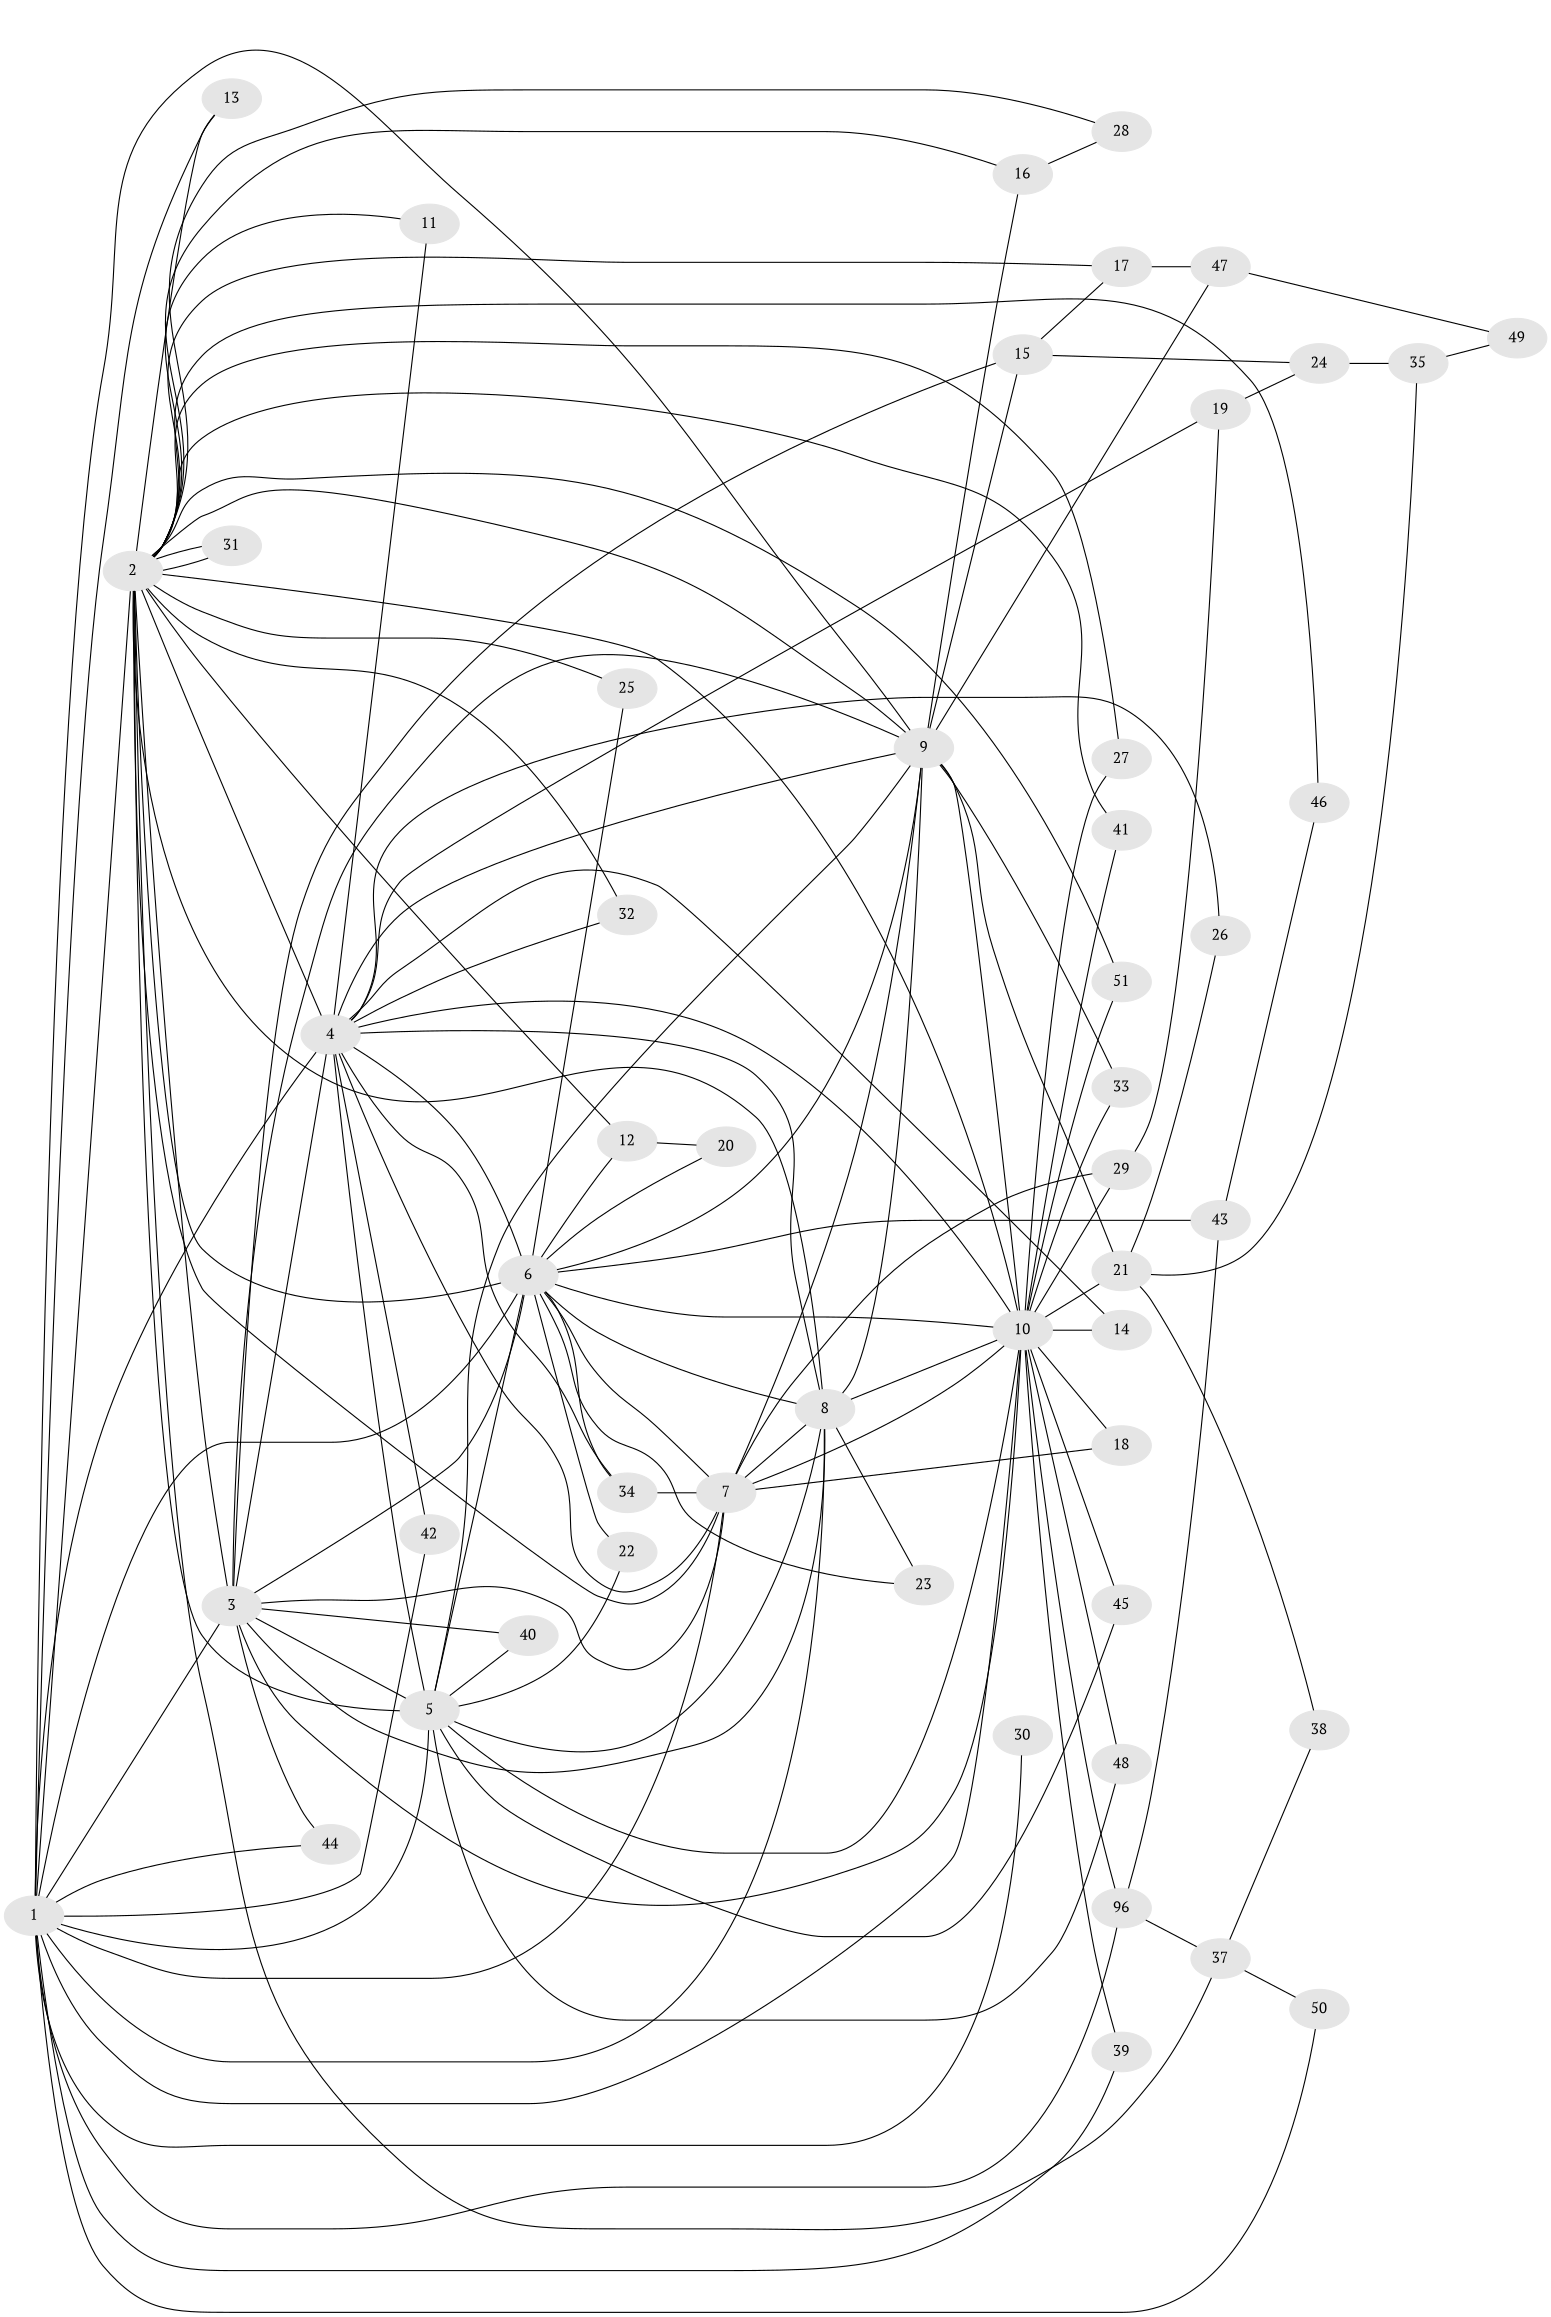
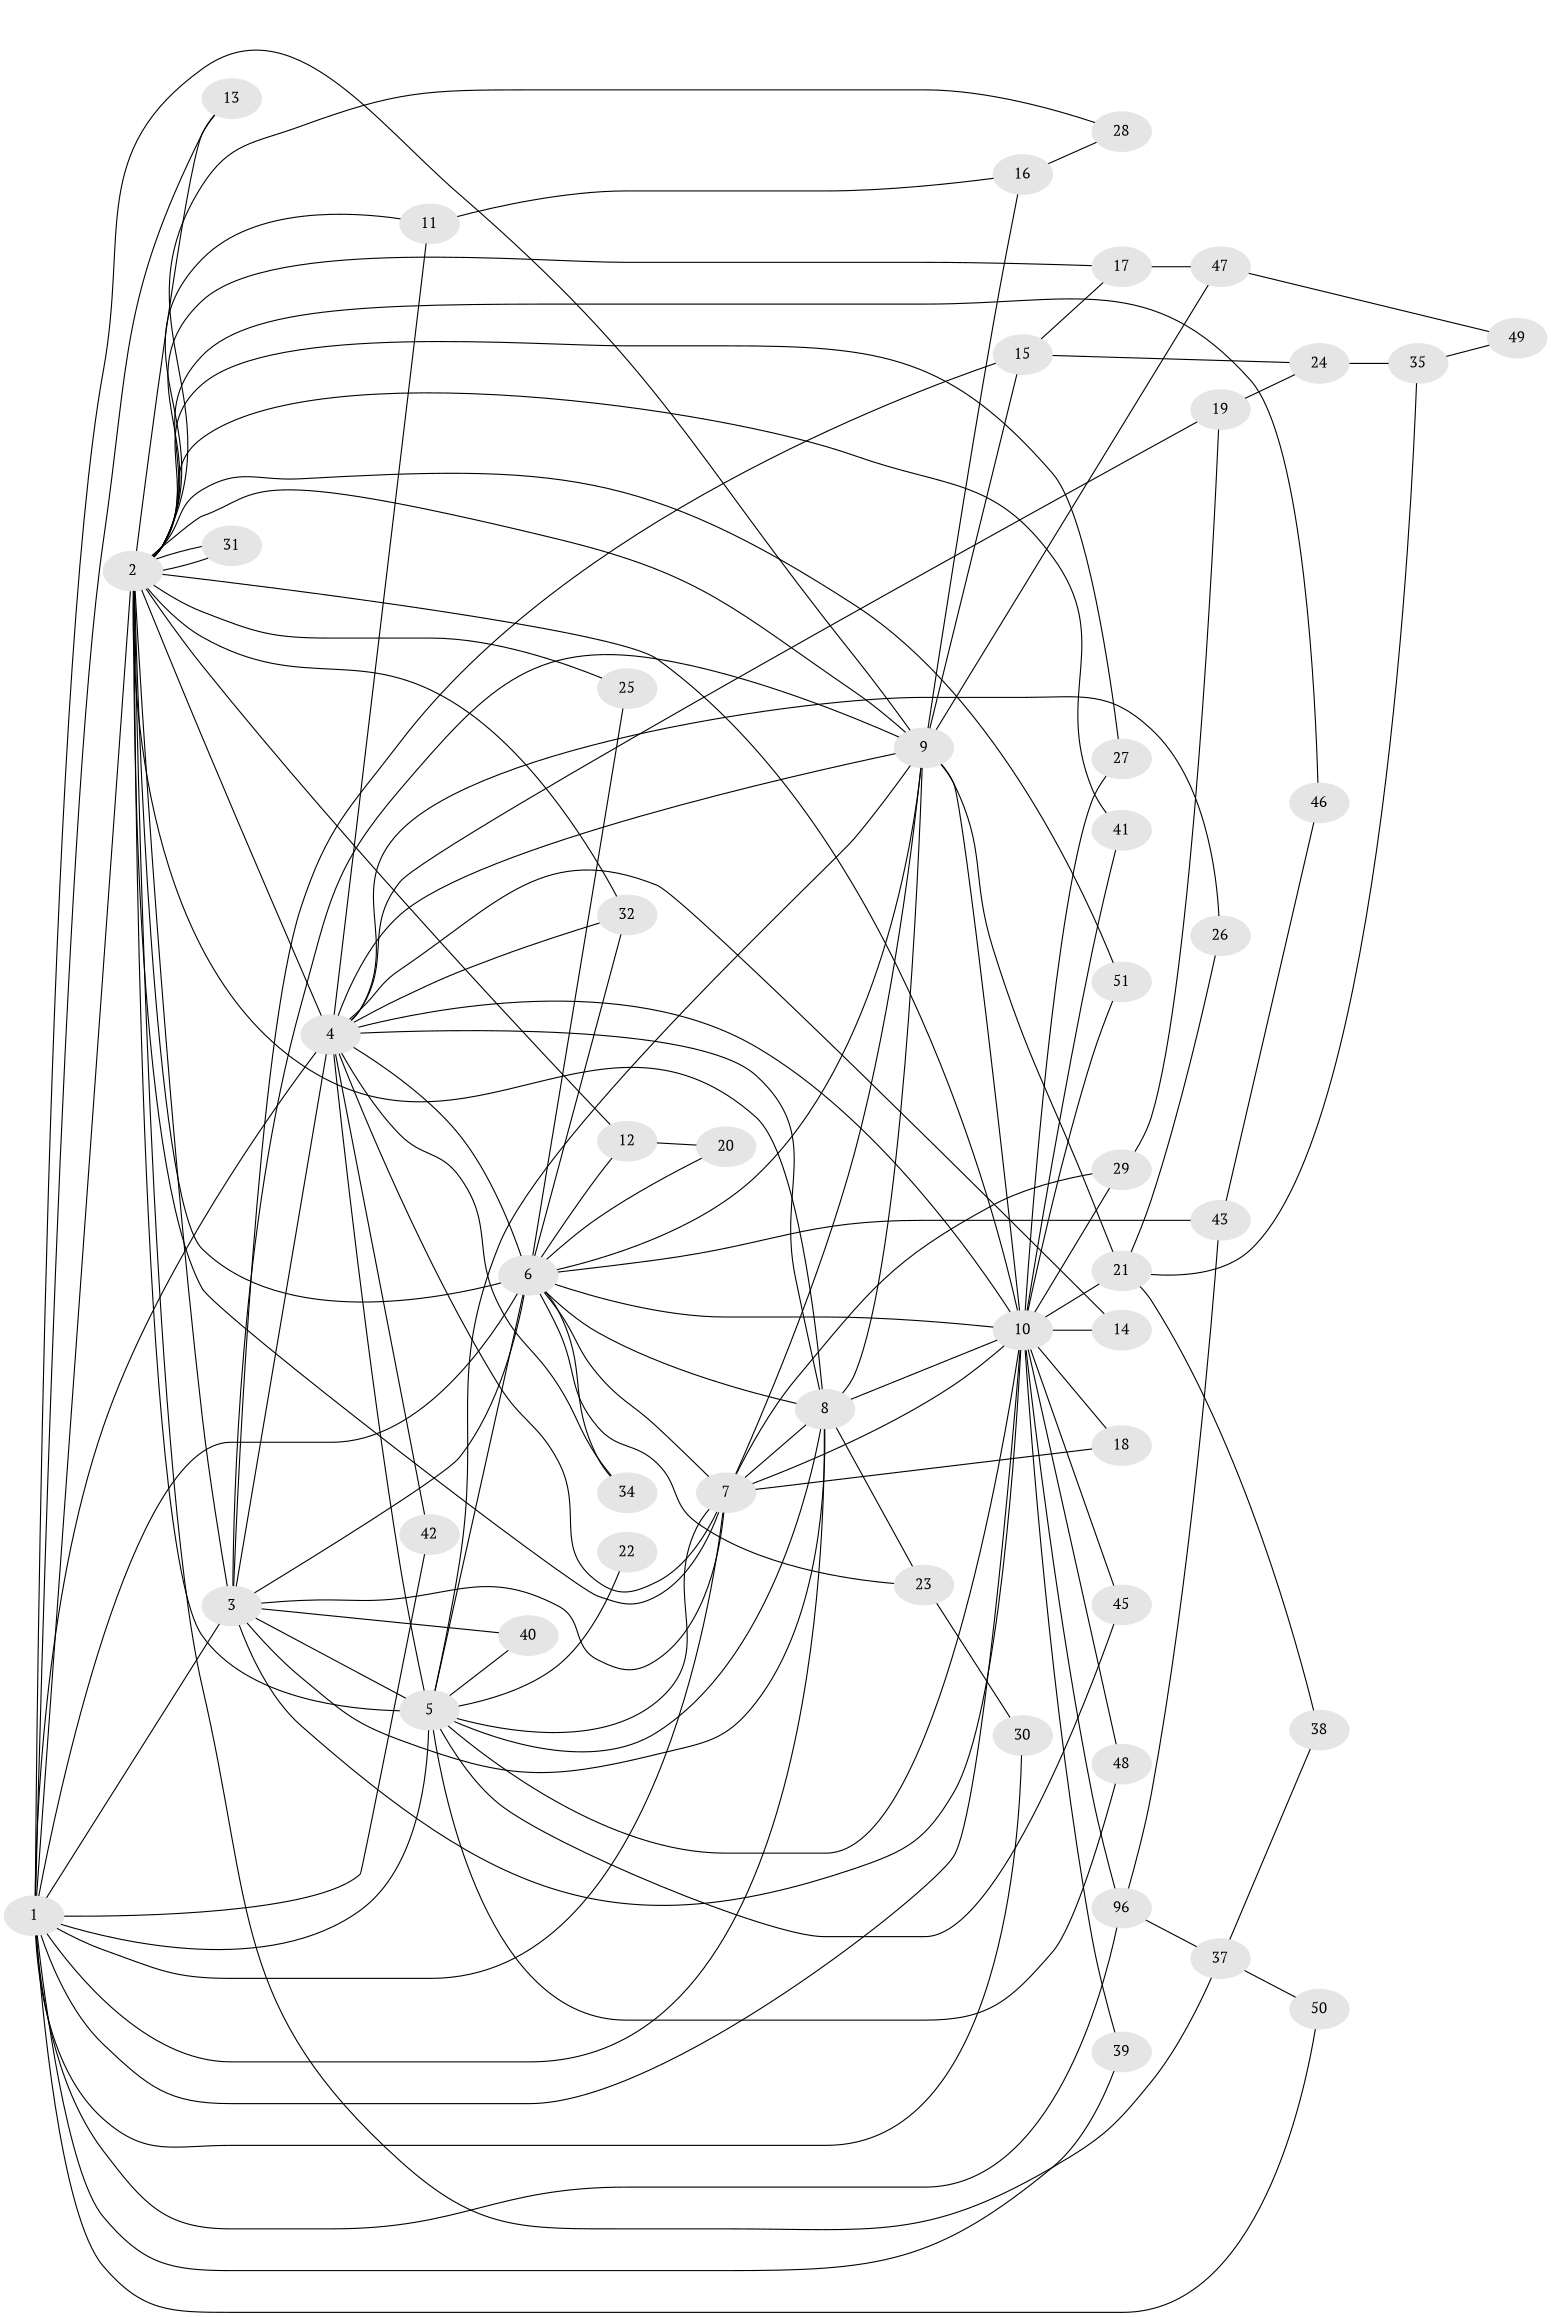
edge "16" -- "2": now "16" -- "11"
node "33": removed
edge "6" -- "22": now "6" -- "32"
edge "34" -- "7": now "5" -- "7"
edge "23" -- "30": added
node "44": removed
